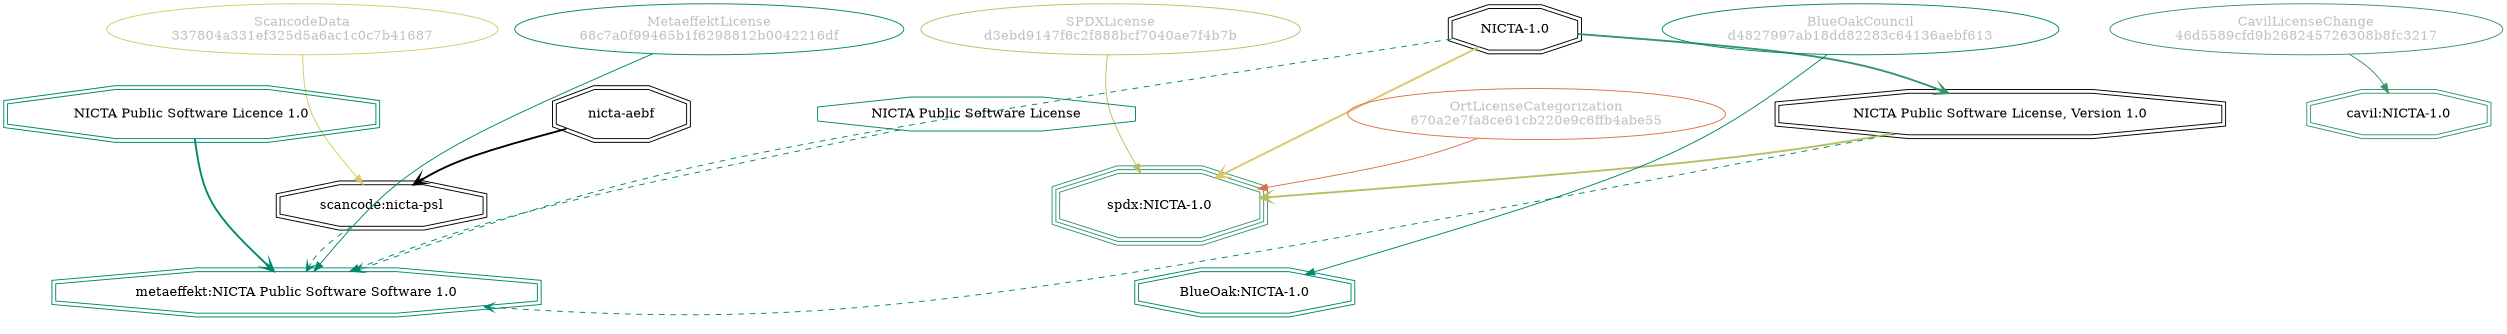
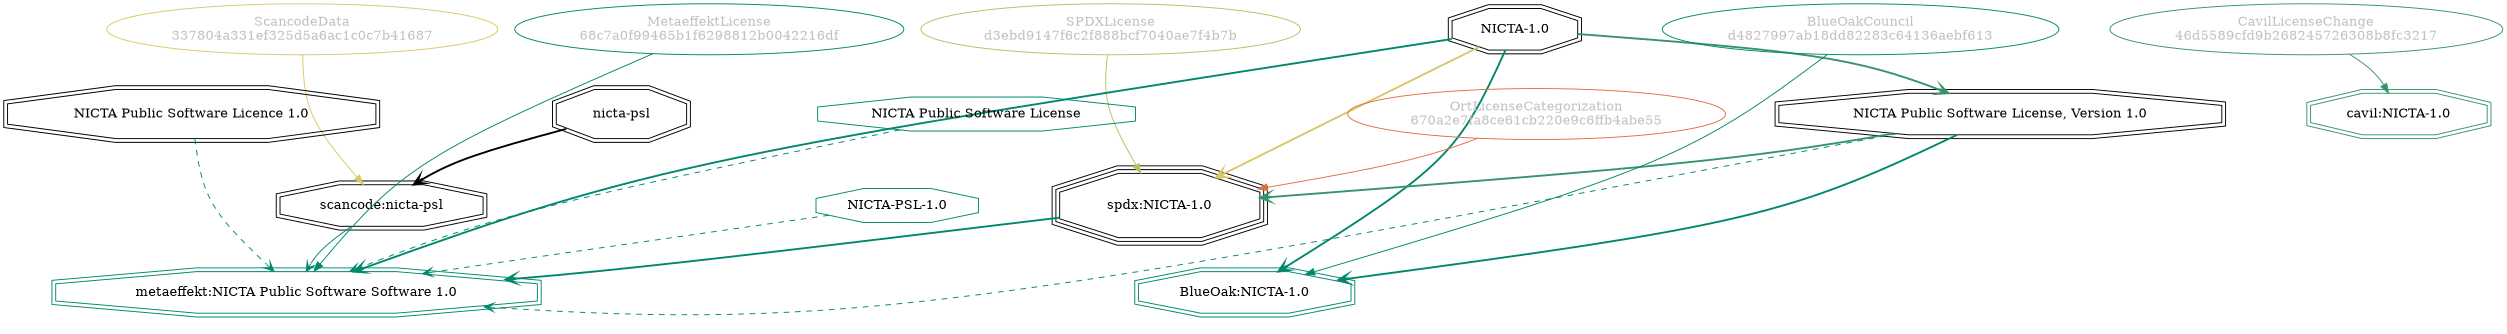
node "NICTA Public Software Licence 1.0": color #00876c -> black
node "nicta-aebf": label "nicta-aebf" -> "nicta-psl"
edge "NICTA-1.0" -> "metaeffekt:NICTA Public Software Software 1.0": style dashed -> bold
edge "NICTA Public Software License" -> "metaeffekt:NICTA Public Software Software 1.0": arrowhead normal -> vee
edge "NICTA Public Software License, Version 1.0" -> "spdx:NICTA-1.0": color #b8bf62 -> #379469
edge "NICTA-1.0" -> "BlueOak:NICTA-1.0": added
node "NICTA-PSL-1.0": added
node "spdx:NICTA-1.0": color #379469 -> black
edge "NICTA Public Software Licence 1.0" -> "metaeffekt:NICTA Public Software Software 1.0": style bold -> dashed
edge "NICTA Public Software License, Version 1.0" -> "BlueOak:NICTA-1.0": added
edge "scancode:nicta-psl" -> "metaeffekt:NICTA Public Software Software 1.0": style dashed -> solid
edge "spdx:NICTA-1.0" -> "metaeffekt:NICTA Public Software Software 1.0": added
